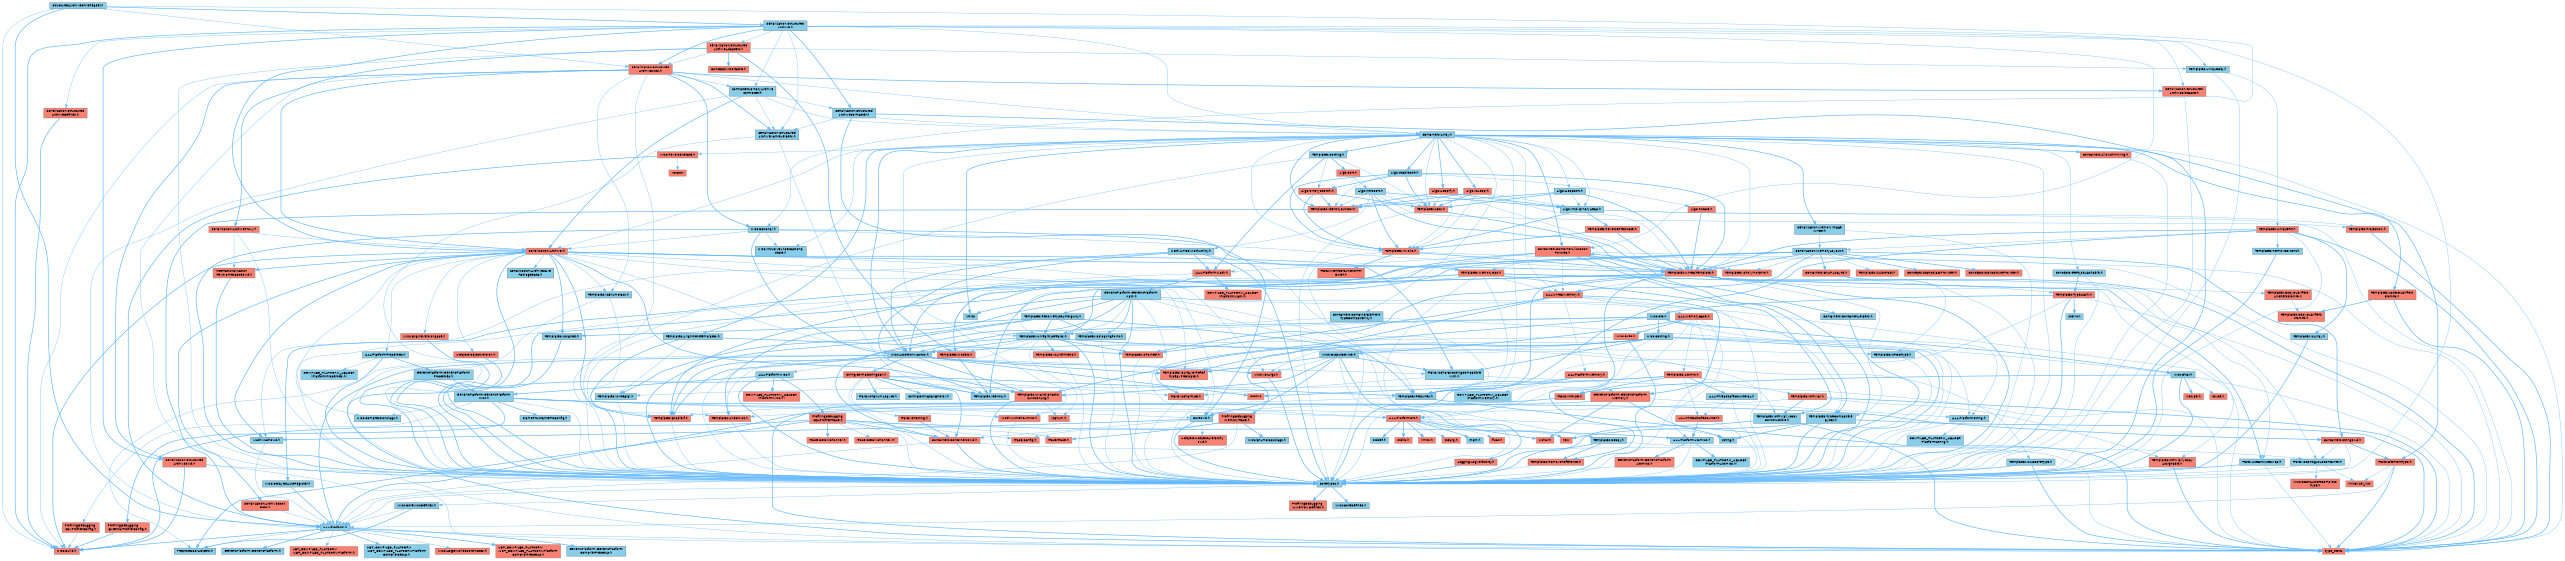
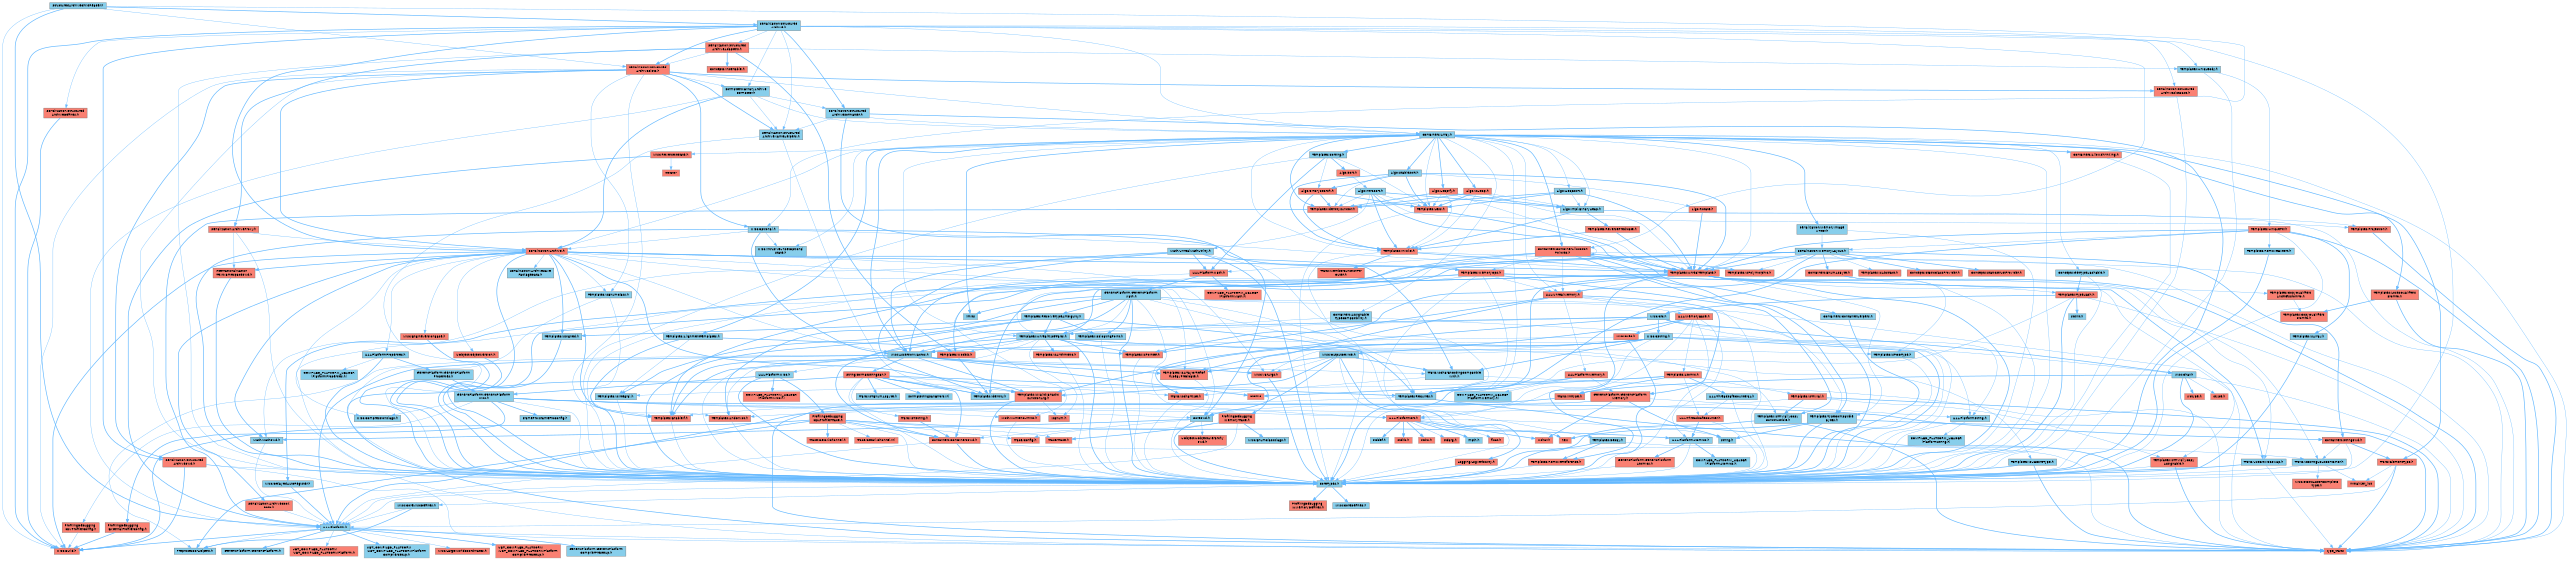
node "Containers/ContainerElement TypeCompatibility.h": label "Containers/ContainerElement TypeCompatibility.h" -> "Containers/Assignable TypeCompatibility.h"
node "limits.h": label "limits.h" -> "stdio.h"
